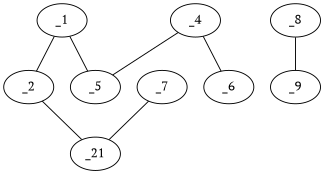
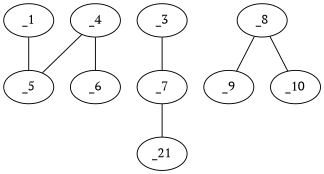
node "_3": added
node "_2": removed
node "_10": added
